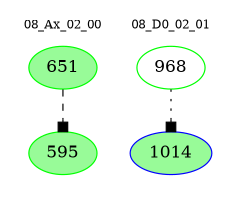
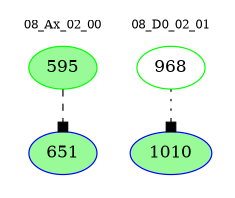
node "651": color green -> blue
edge "651" -> "595": reversed
node "1014": label "1014" -> "1010"
